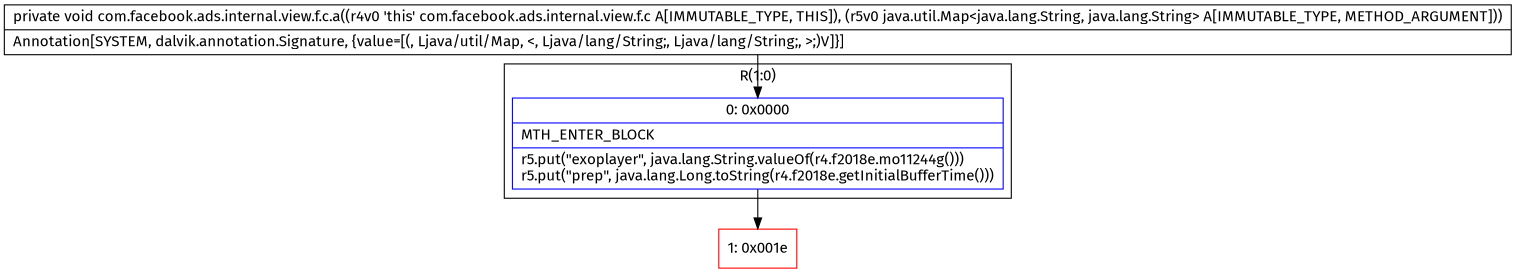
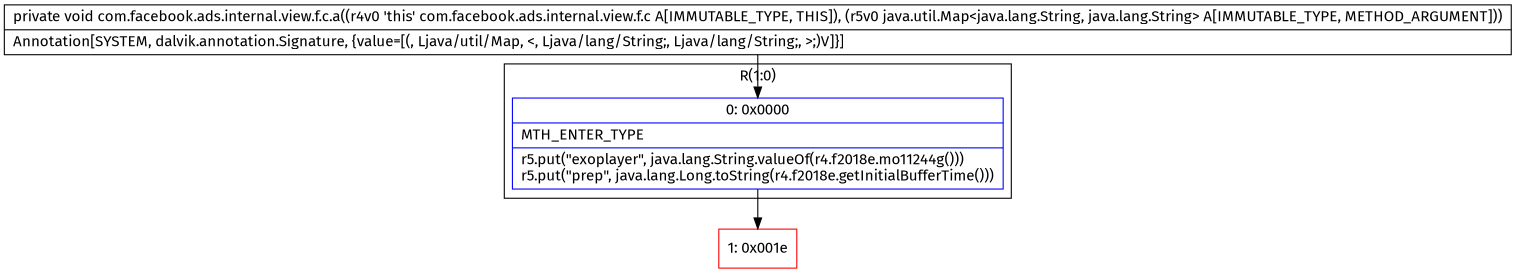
node "0: 0x0000": text "MTH_ENTER_BLOCK" -> "MTH_ENTER_TYPE"
